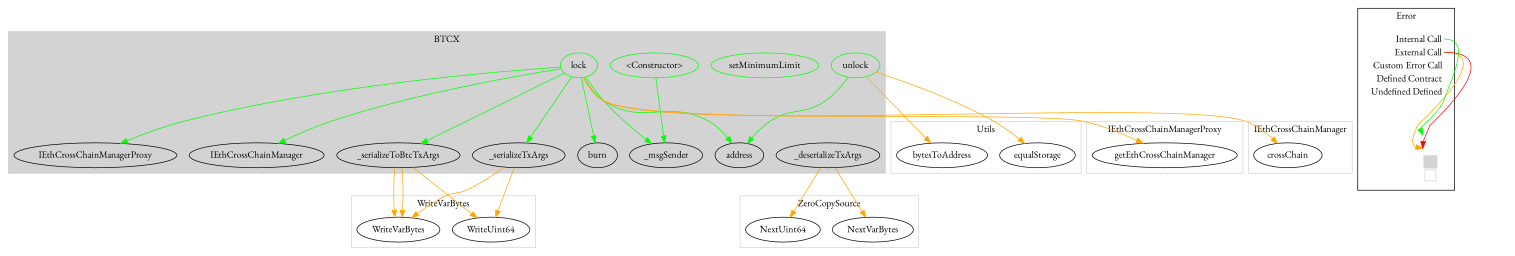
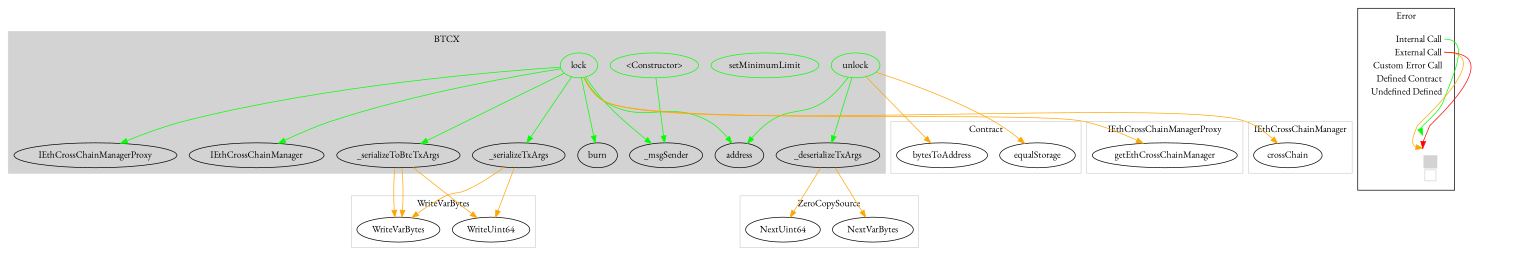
edge "unlock" -> "_deserializeTxArgs": added
cluster "Utils": label "Utils" -> "Contract"
